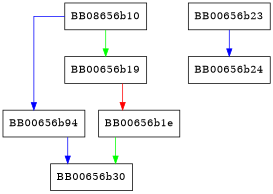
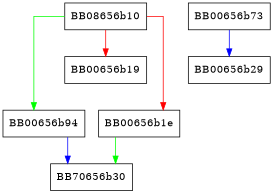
node "BB00656b23": label "BB00656b23" -> "BB00656b73"
edge "BB08656b10" -> "BB00656b19": color green -> red
edge "BB08656b10" -> "BB00656b94": color blue -> green
node "BB00656b24": label "BB00656b24" -> "BB00656b29"
edge "BB00656b19" -> "BB00656b1e": now "BB08656b10" -> "BB00656b1e"
node "BB00656b30": label "BB00656b30" -> "BB70656b30"
